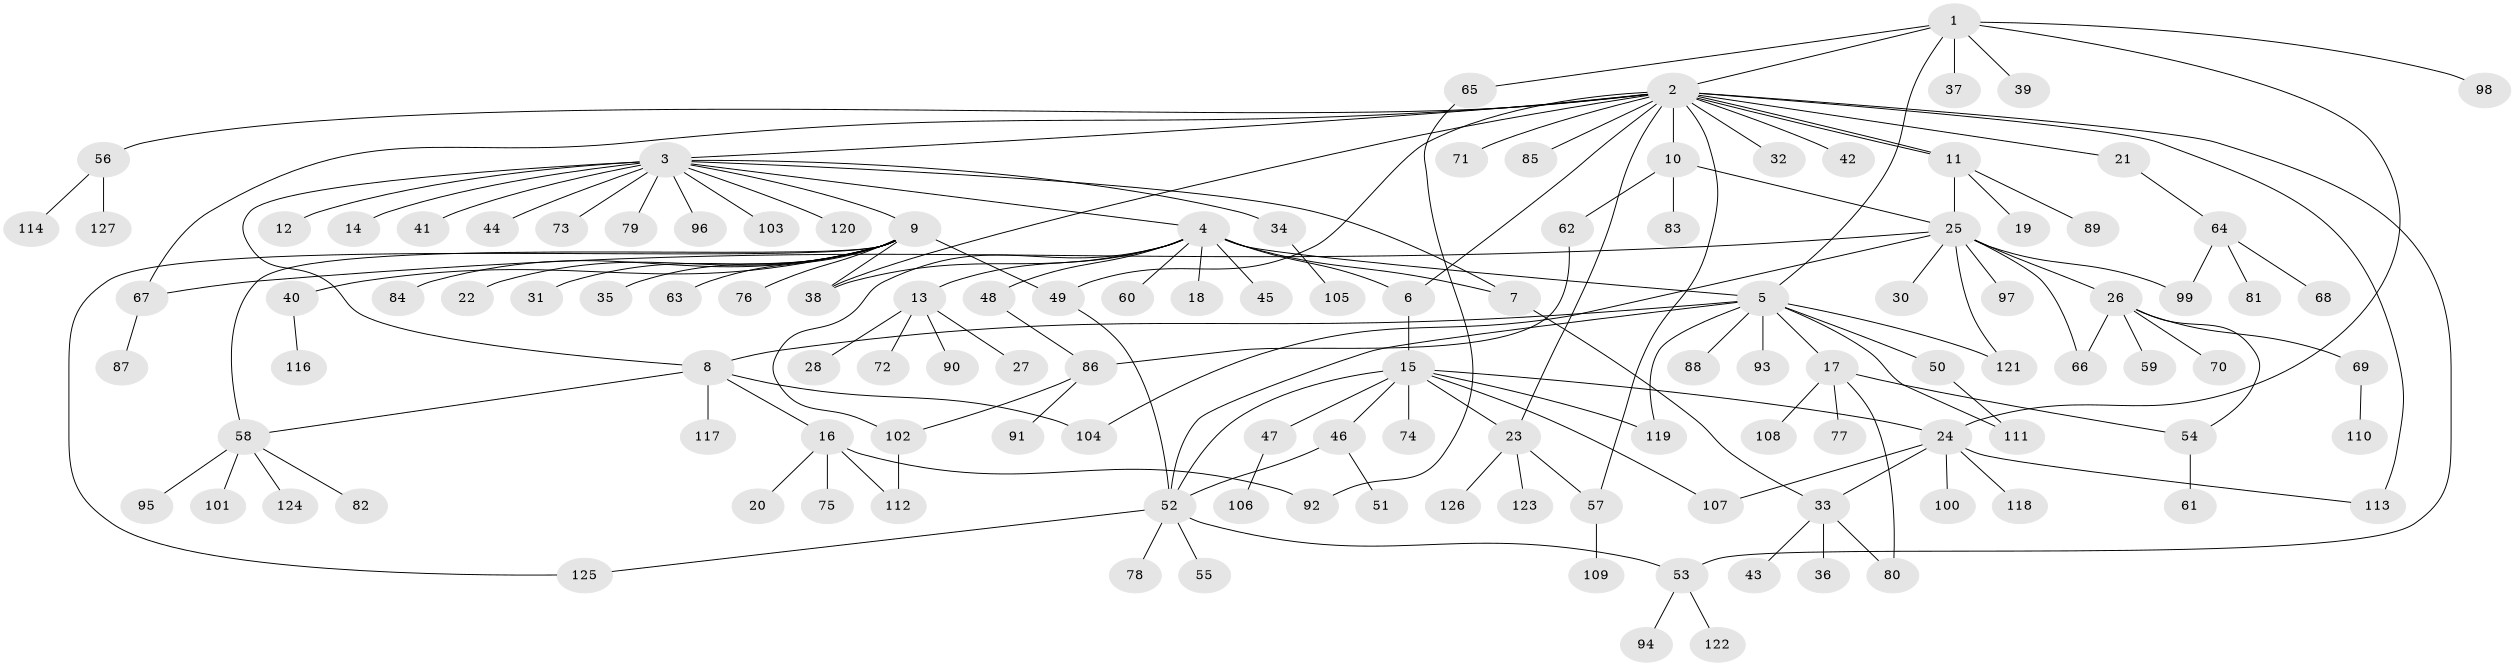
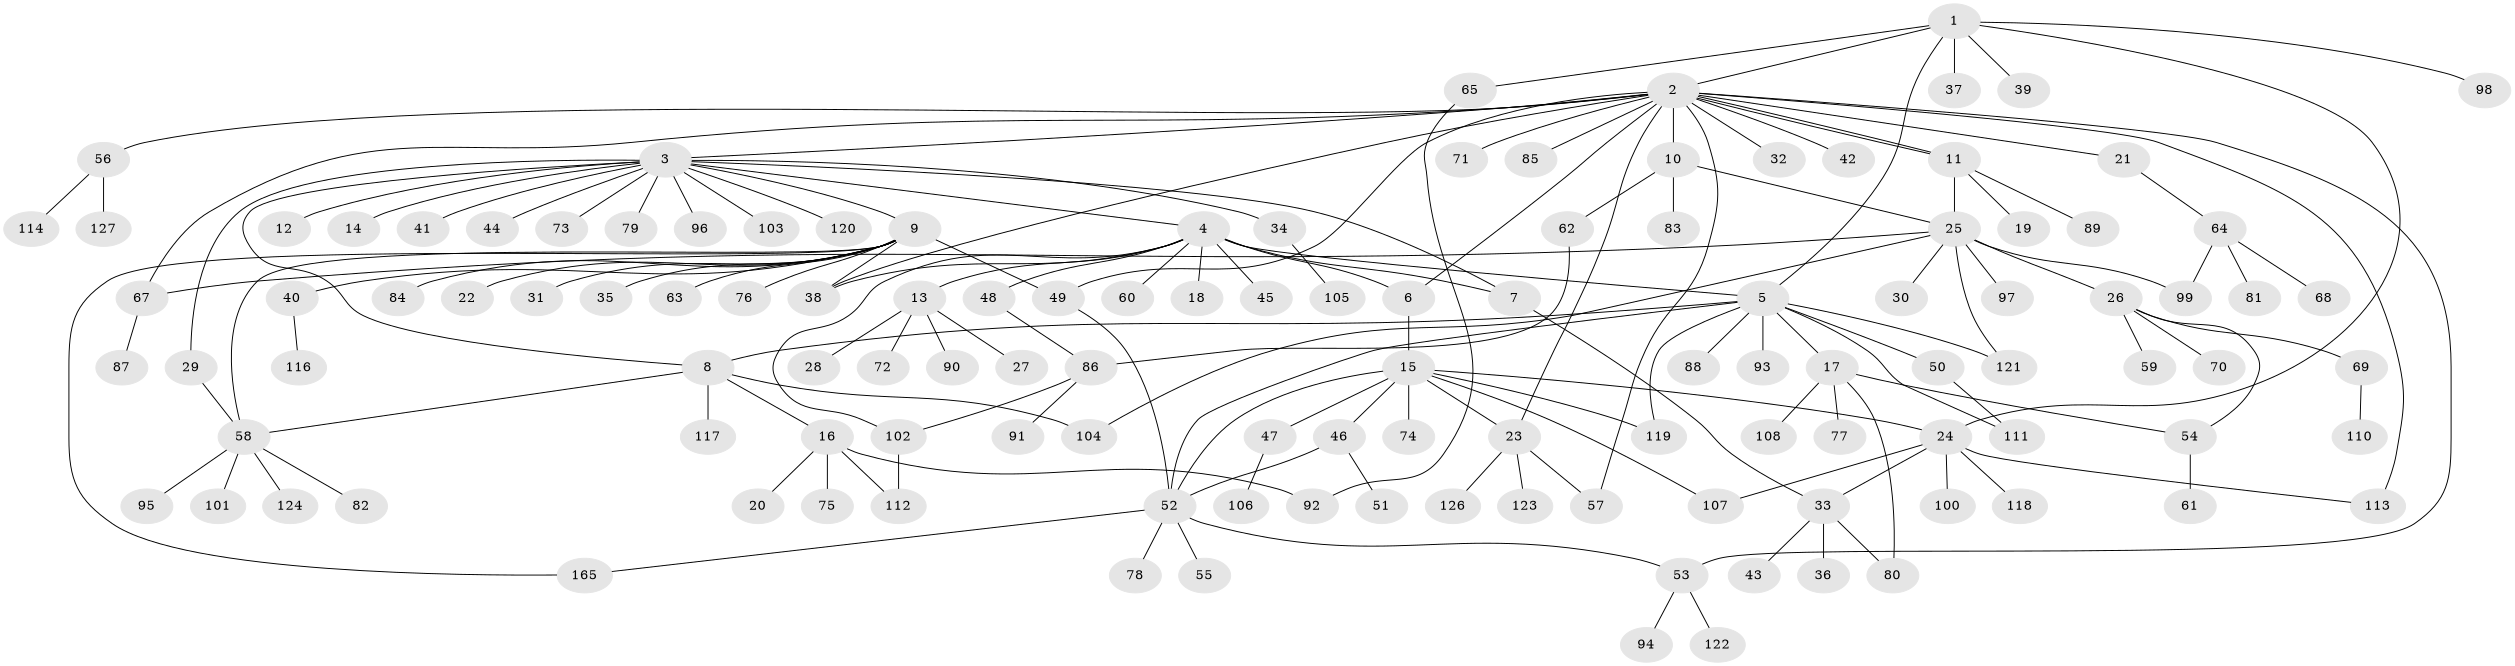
node "29": added
node "66": removed
node "125": label "125" -> "165"
node "109": removed
